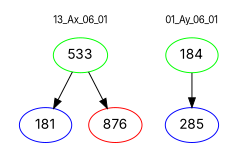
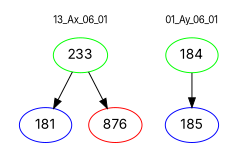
node "533": label "533" -> "233"
node "285": label "285" -> "185"
